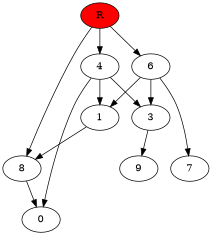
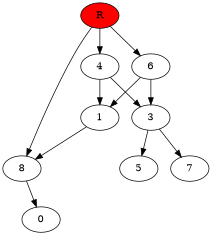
edge "6" -> "7": now "3" -> "7"
edge "4" -> "0": removed
node "9": label "9" -> "5"
